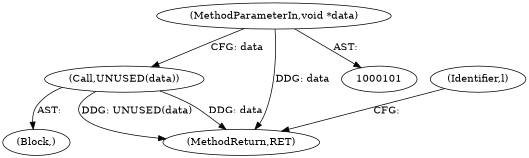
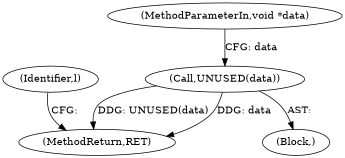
edge "(MethodParameterIn,void *data)" -> "(MethodReturn,RET)": removed, label "DDG: data"
node "1000101": removed
